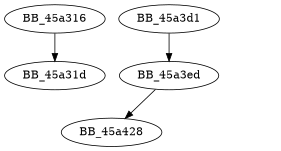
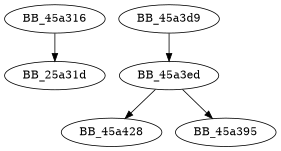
node "BB_45a3d1": label "BB_45a3d1" -> "BB_45a3d9"
node "BB_45a31d": label "BB_45a31d" -> "BB_25a31d"
node "BB_45a395": added
